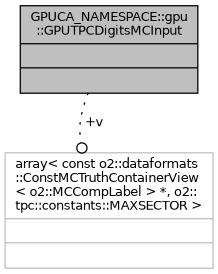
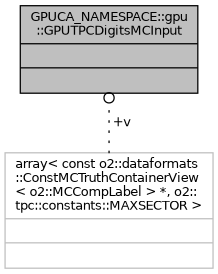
edge "GPUCA_NAMESPACE::gpu" -> "array< const o2::dataformats": reversed
